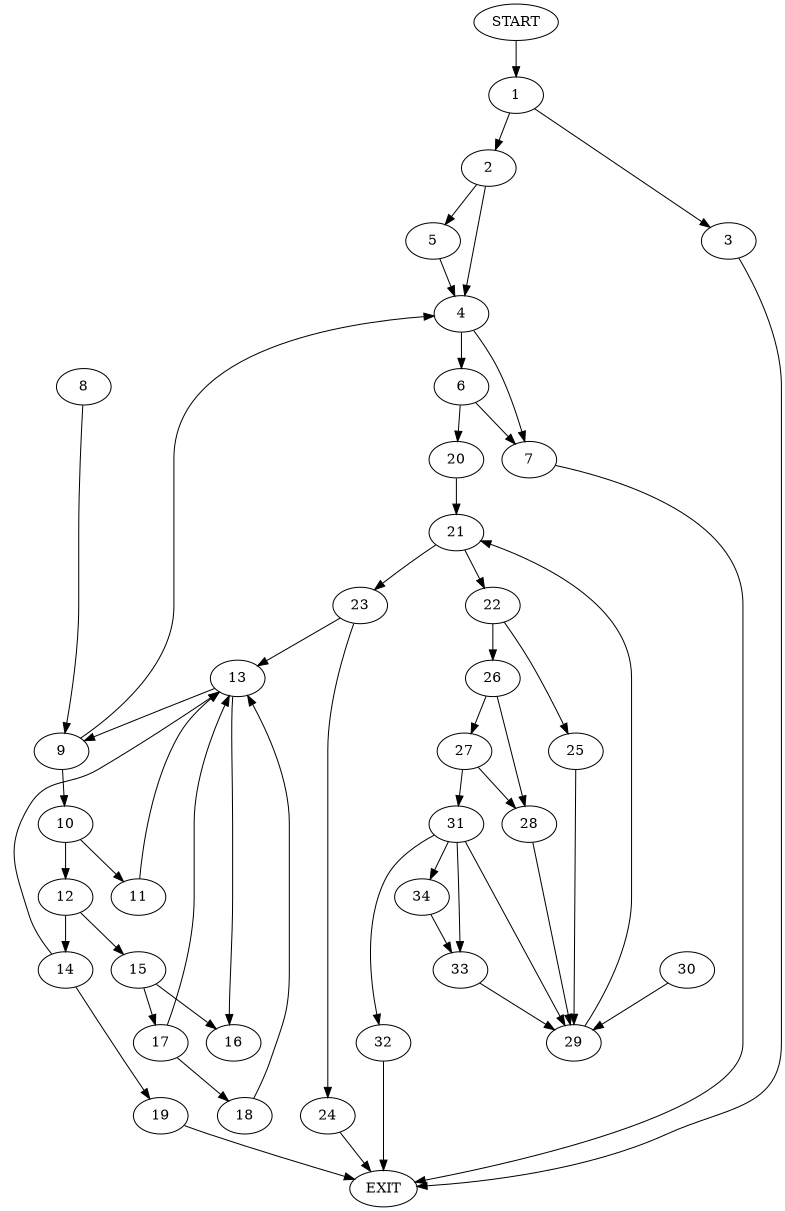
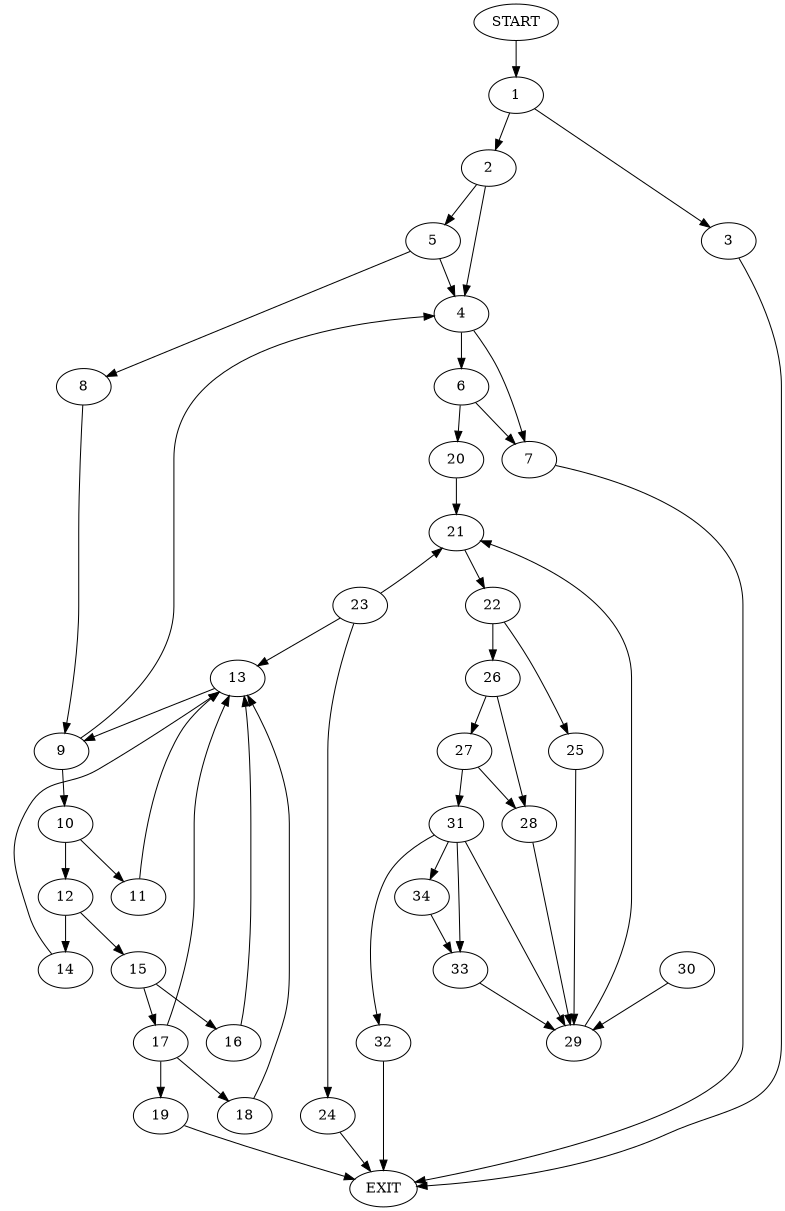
edge "5" -> "8": added
edge "21" -> "23": reversed
edge "13" -> "16": reversed
edge "14" -> "19": now "17" -> "19"
